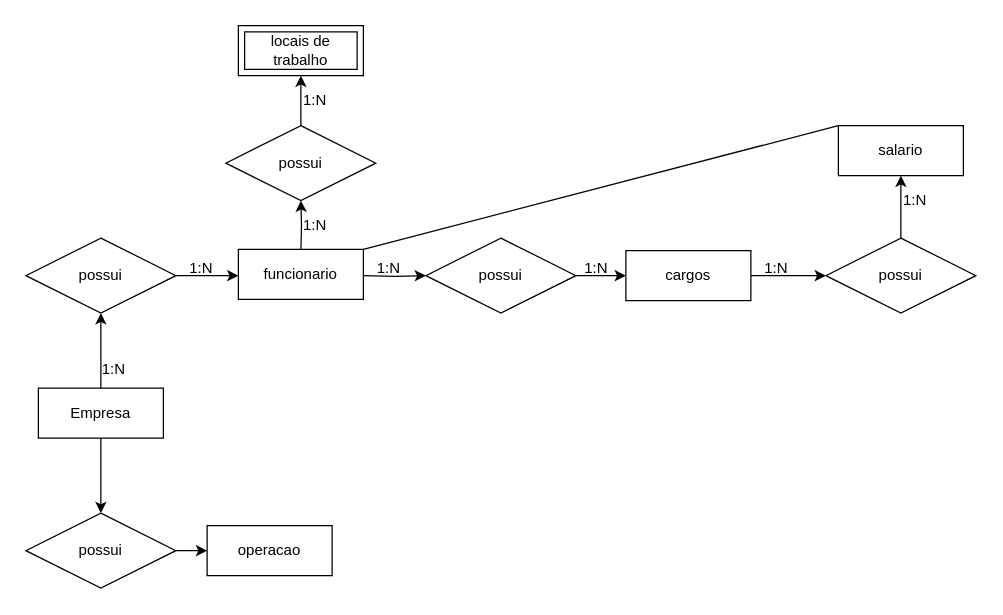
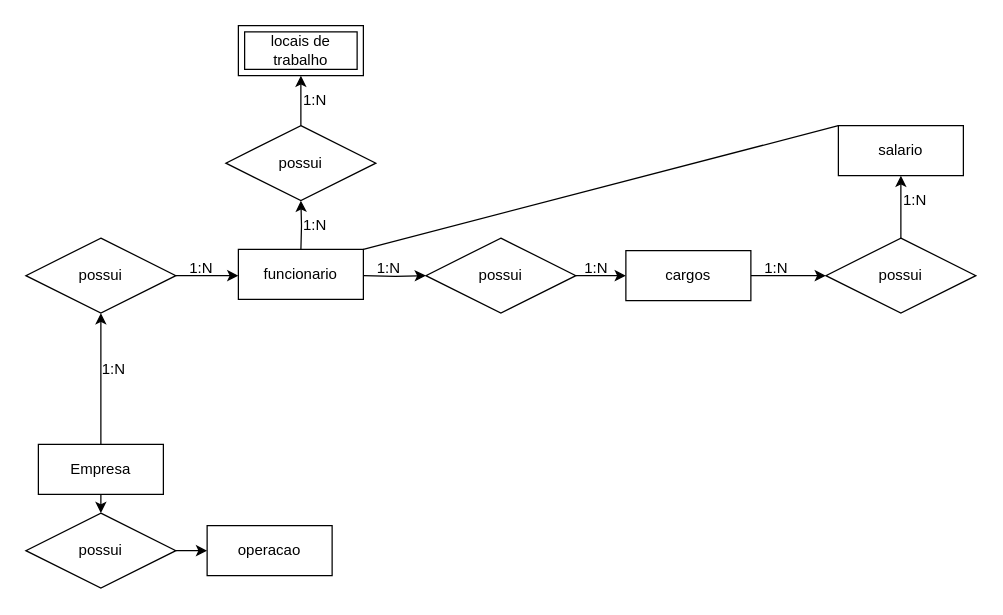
node "Empresa": moved (101, 413) -> (101, 469)
